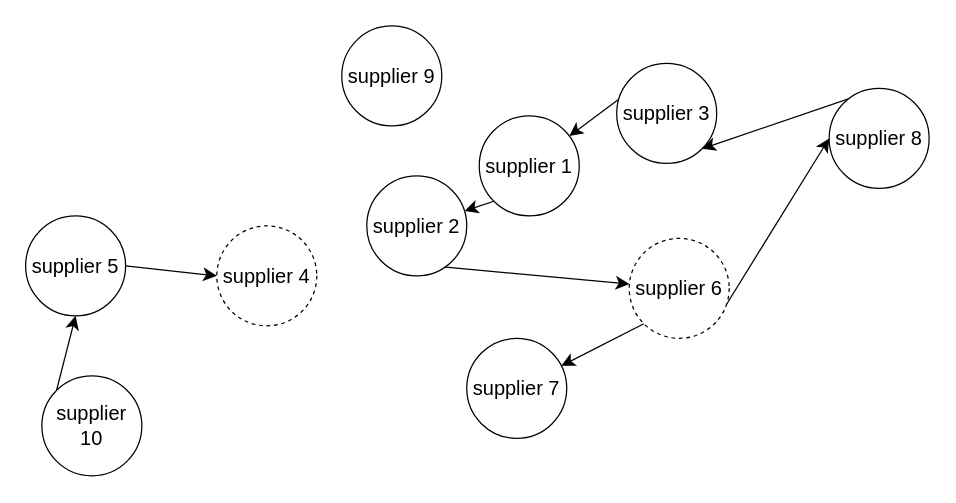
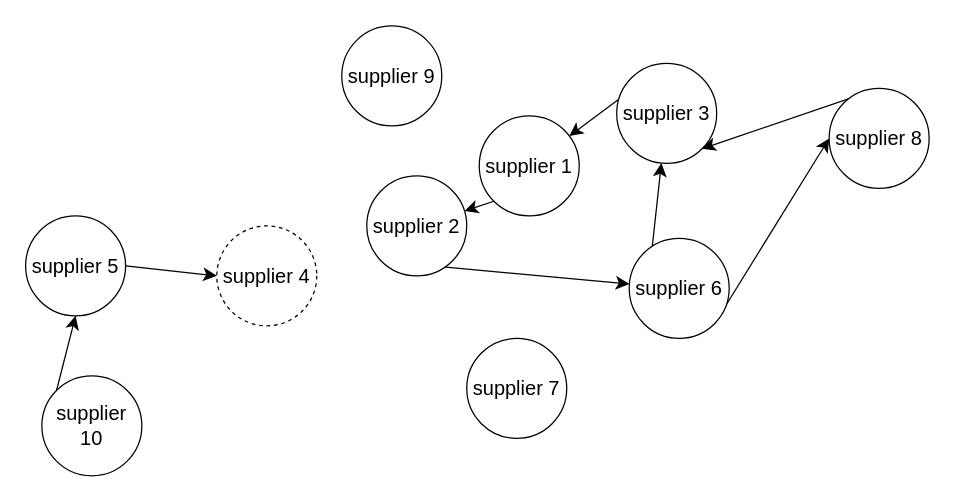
node "supplier 6": style dashed -> solid
edge "supplier 6" -> "supplier 7": now "supplier 6" -> "supplier 3"
